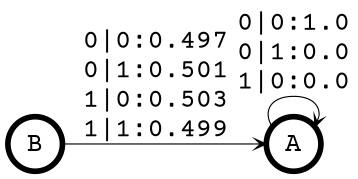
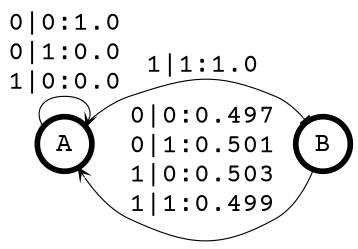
edge "A" -> "B": added, label "1|1:1.0"
